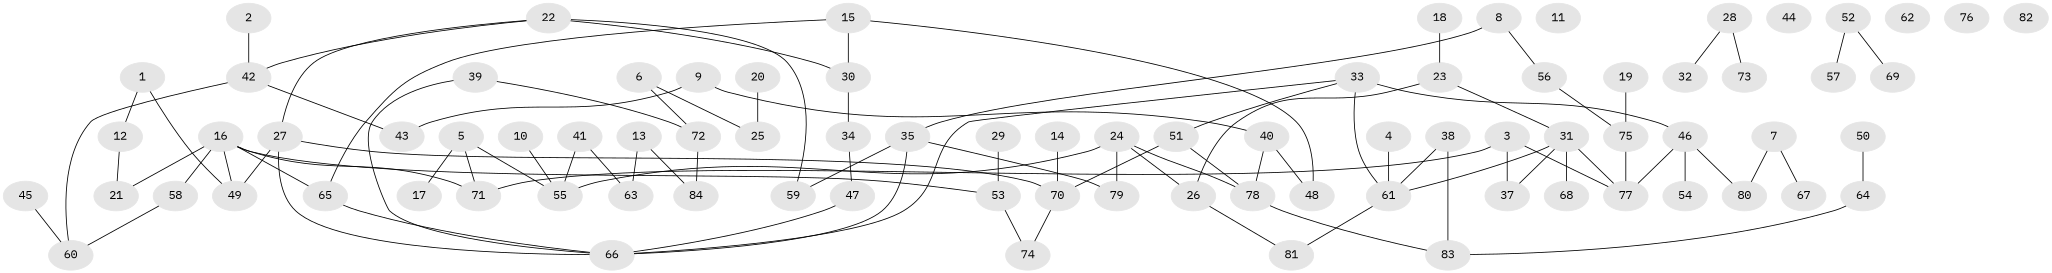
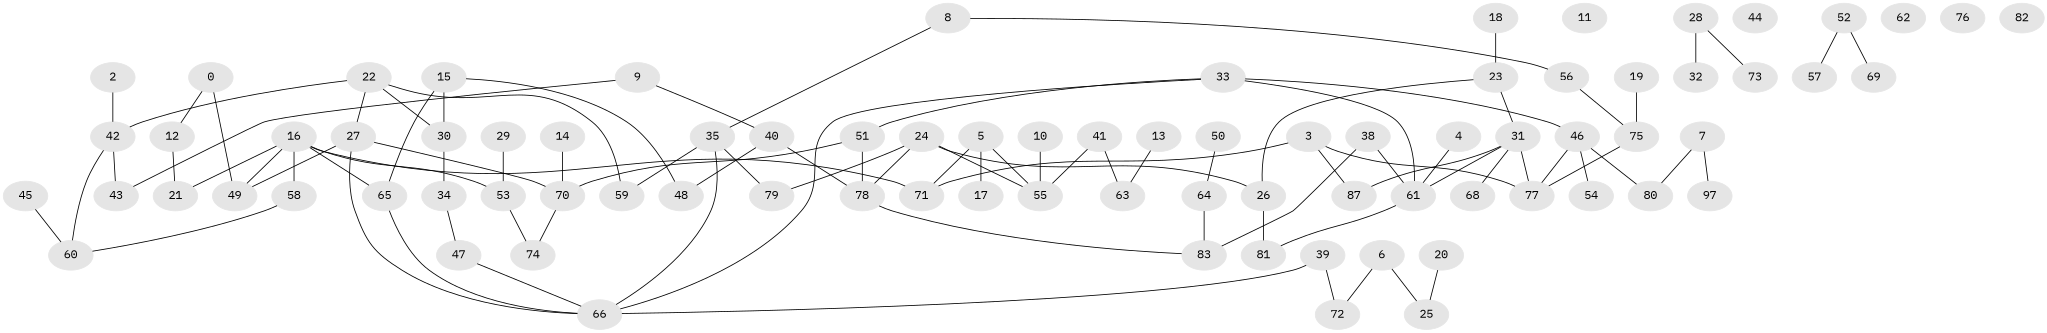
node "1": label "1" -> "0"
node "84": removed
node "37": label "37" -> "87"
node "67": label "67" -> "97"
